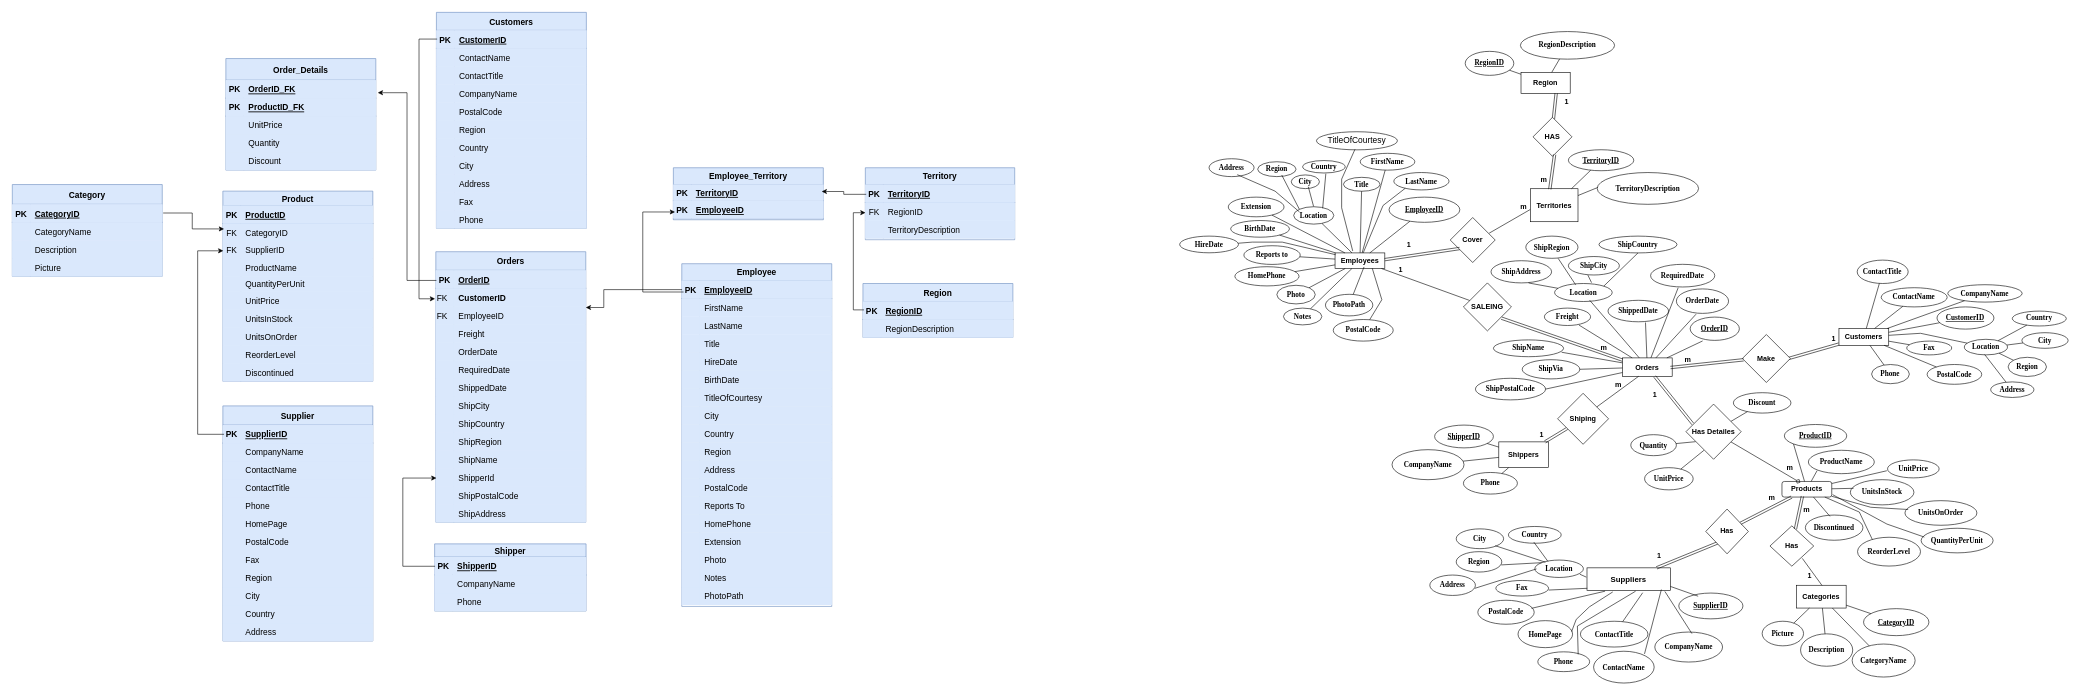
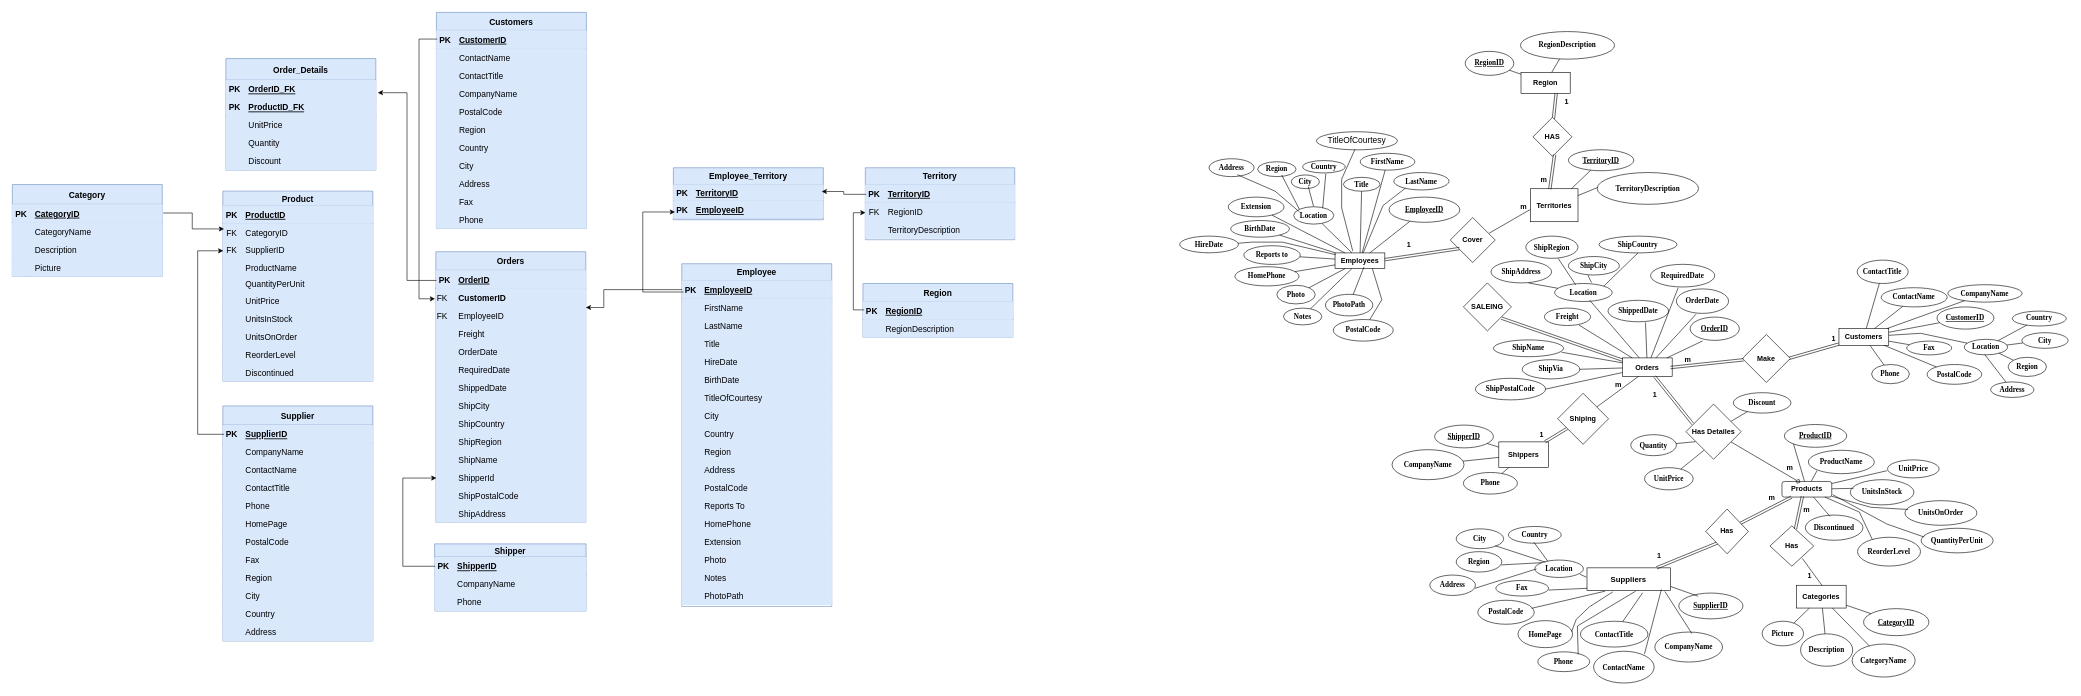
edge "Employees" -- "SALEING": removed, labels "1", "m"
